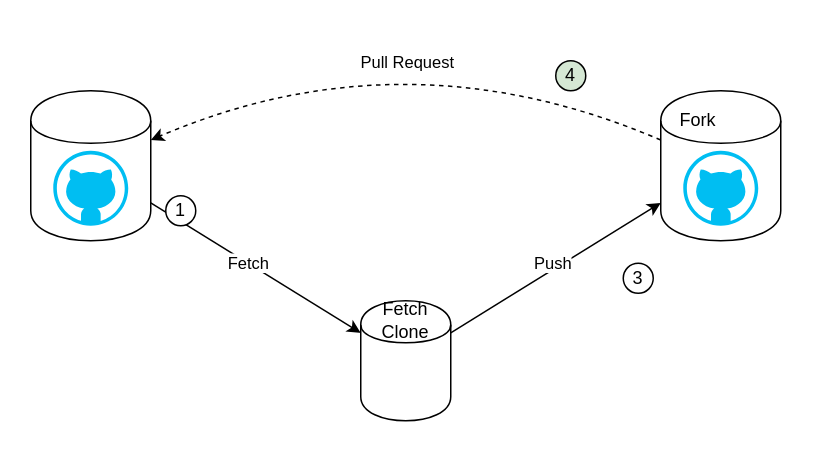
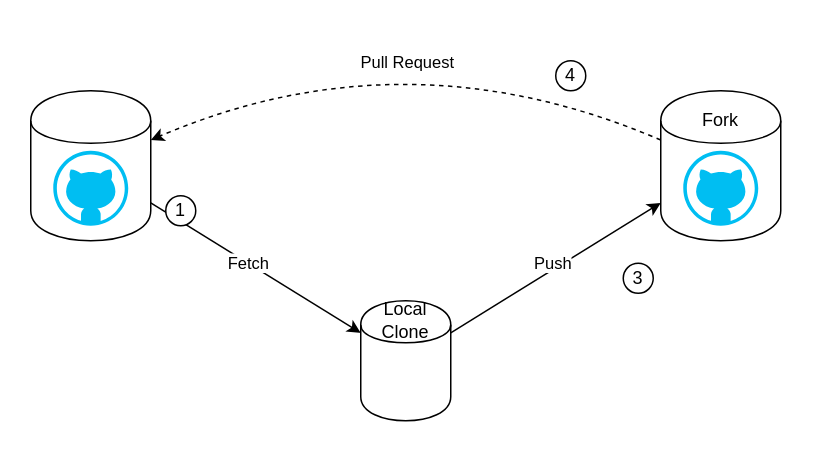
node "4": fillcolor #d5e8d4 -> #ffffff
node "Fork": moved (698, 121) -> (721, 121)
node "Fetch Clone": label "Fetch Clone" -> "Local Clone"
